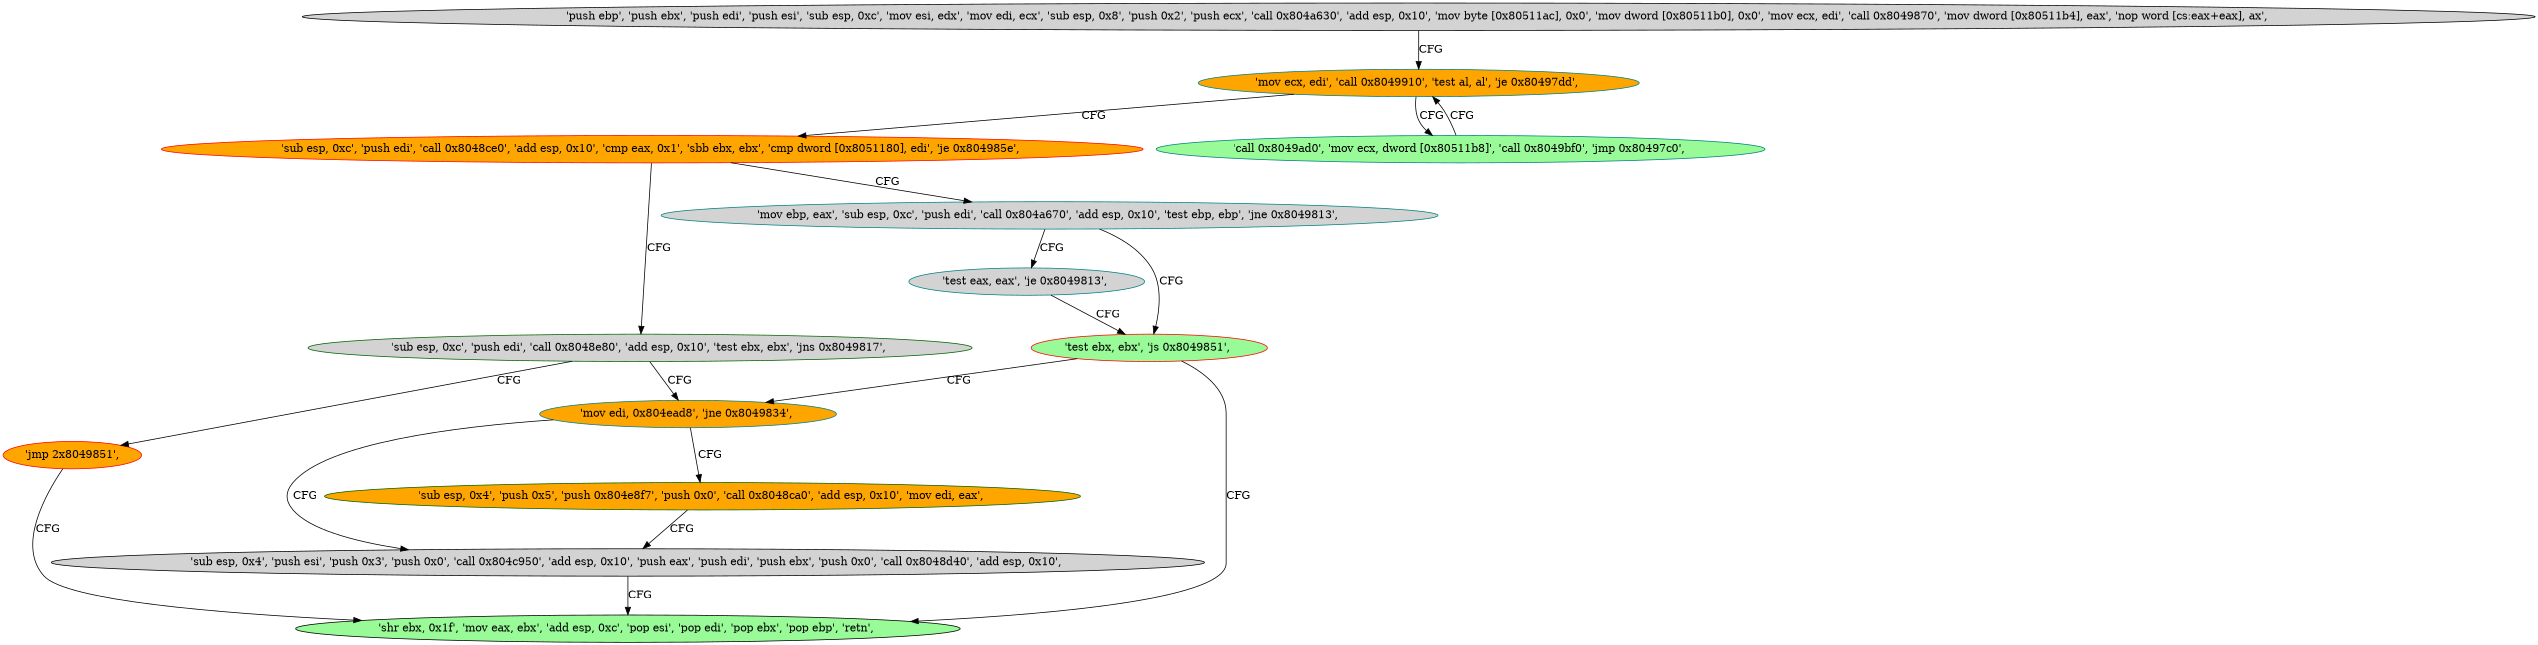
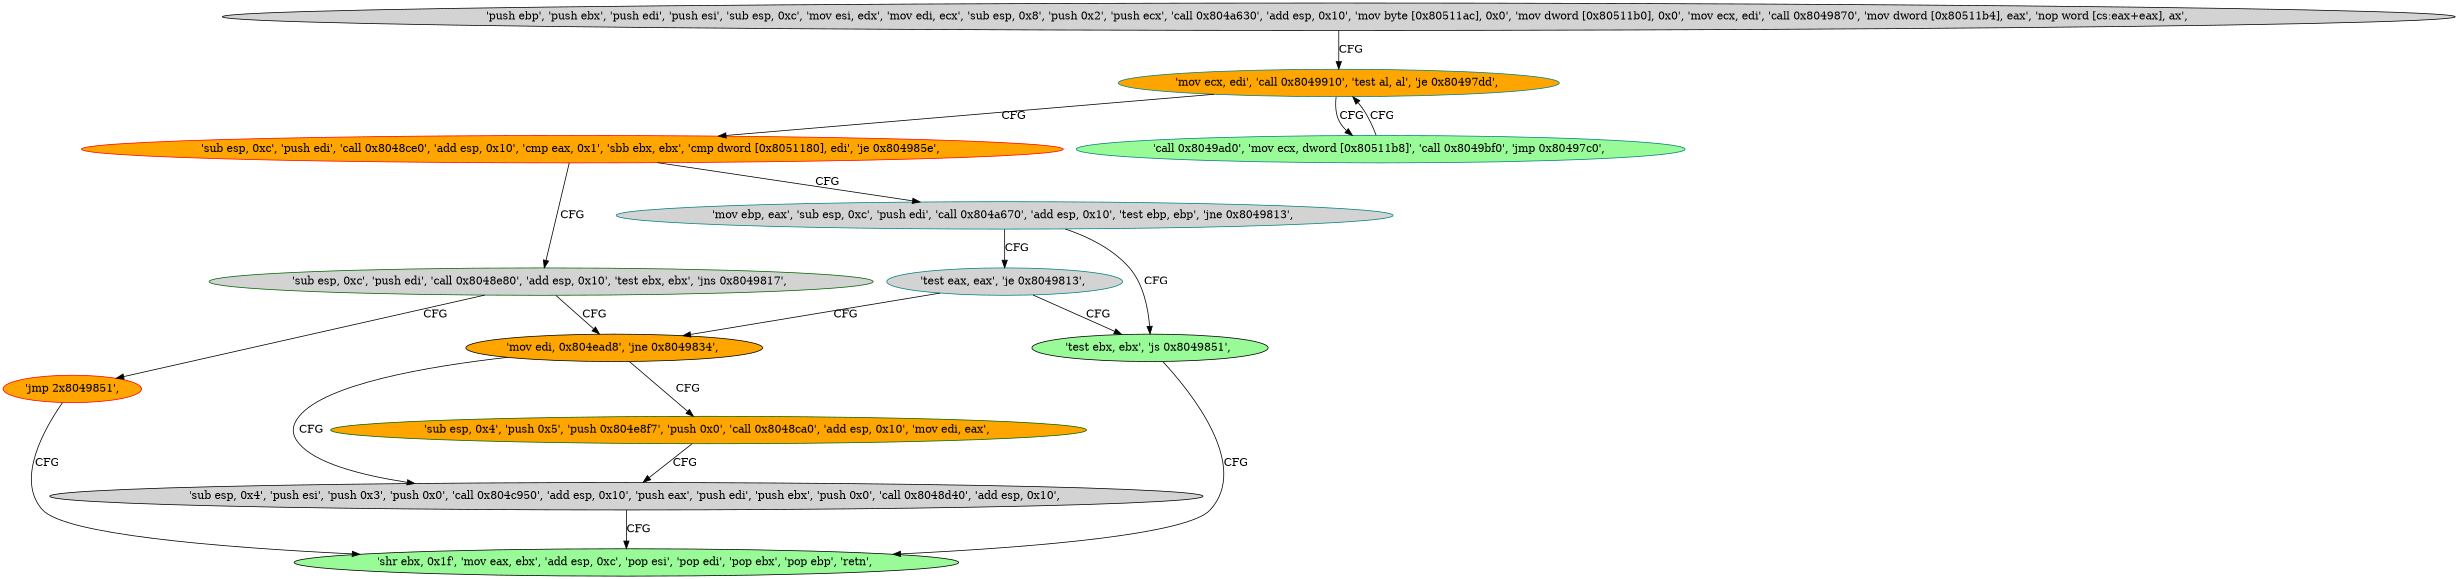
node "'test ebx, ebx', 'js 0x8049851',": color red -> black
edge "'test ebx, ebx', 'js 0x8049851'," -> "'mov edi, 0x804ead8', 'jne 0x8049834',": now "'test eax, eax', 'je 0x8049813'," -> "'mov edi, 0x804ead8', 'jne 0x8049834',"
node "'mov edi, 0x804ead8', 'jne 0x8049834',": color teal -> black
